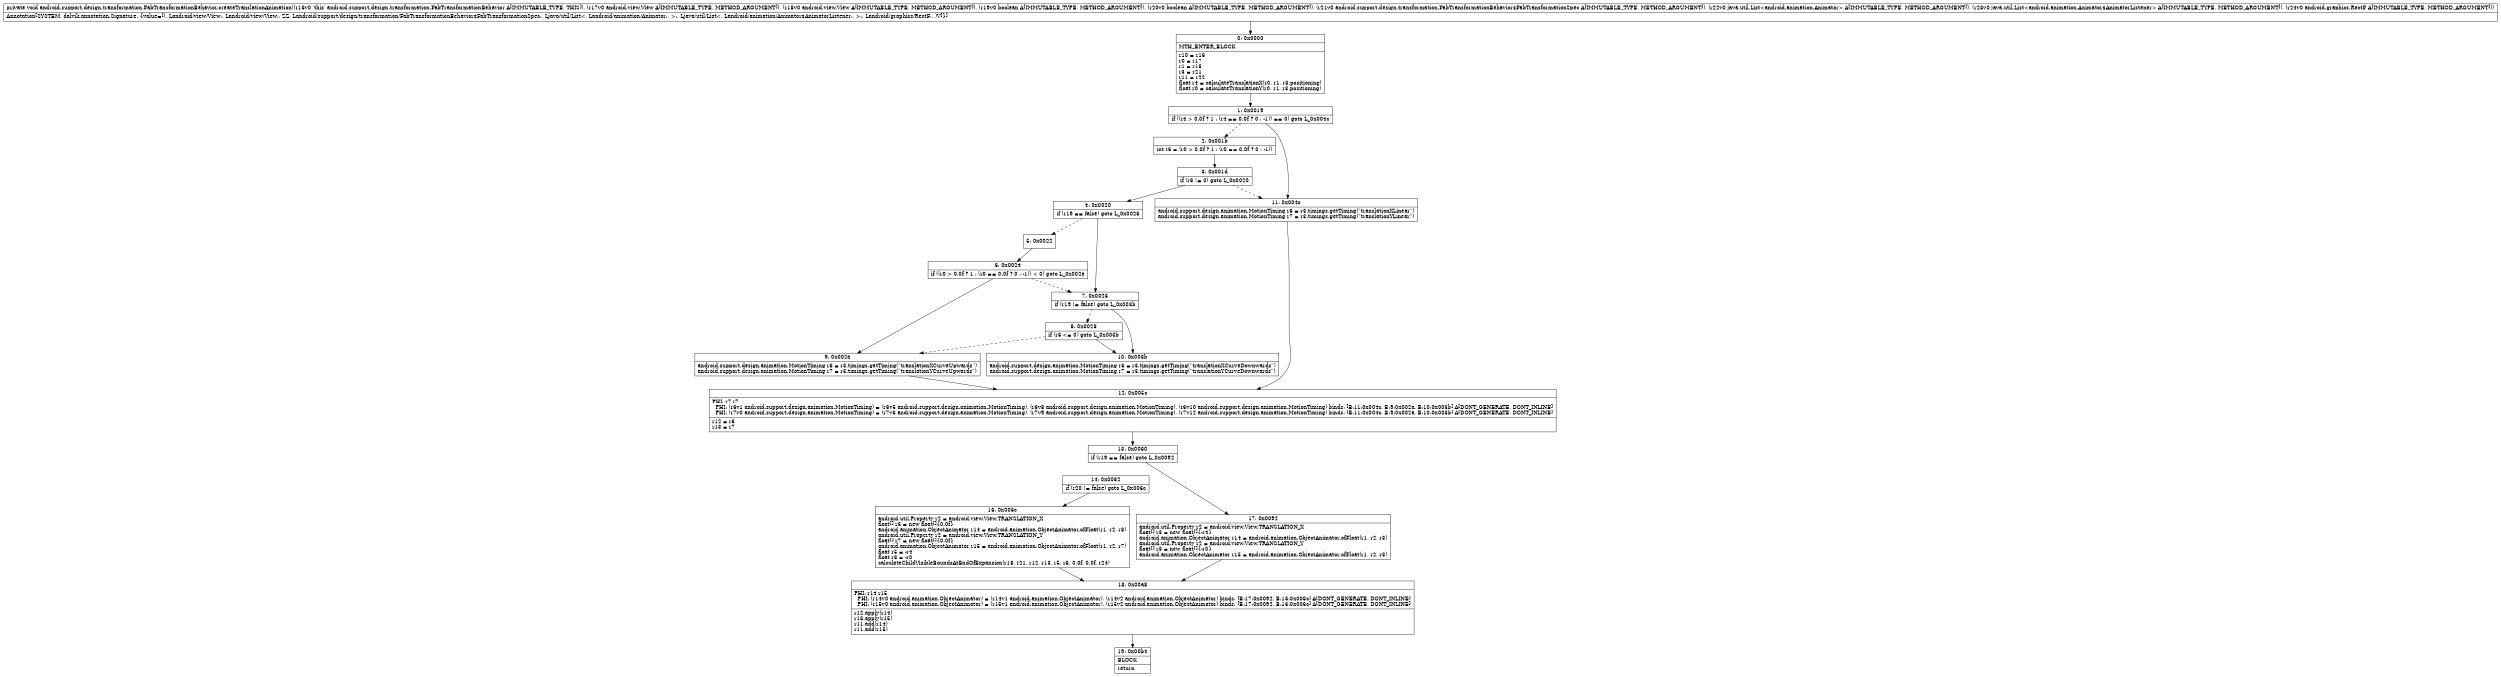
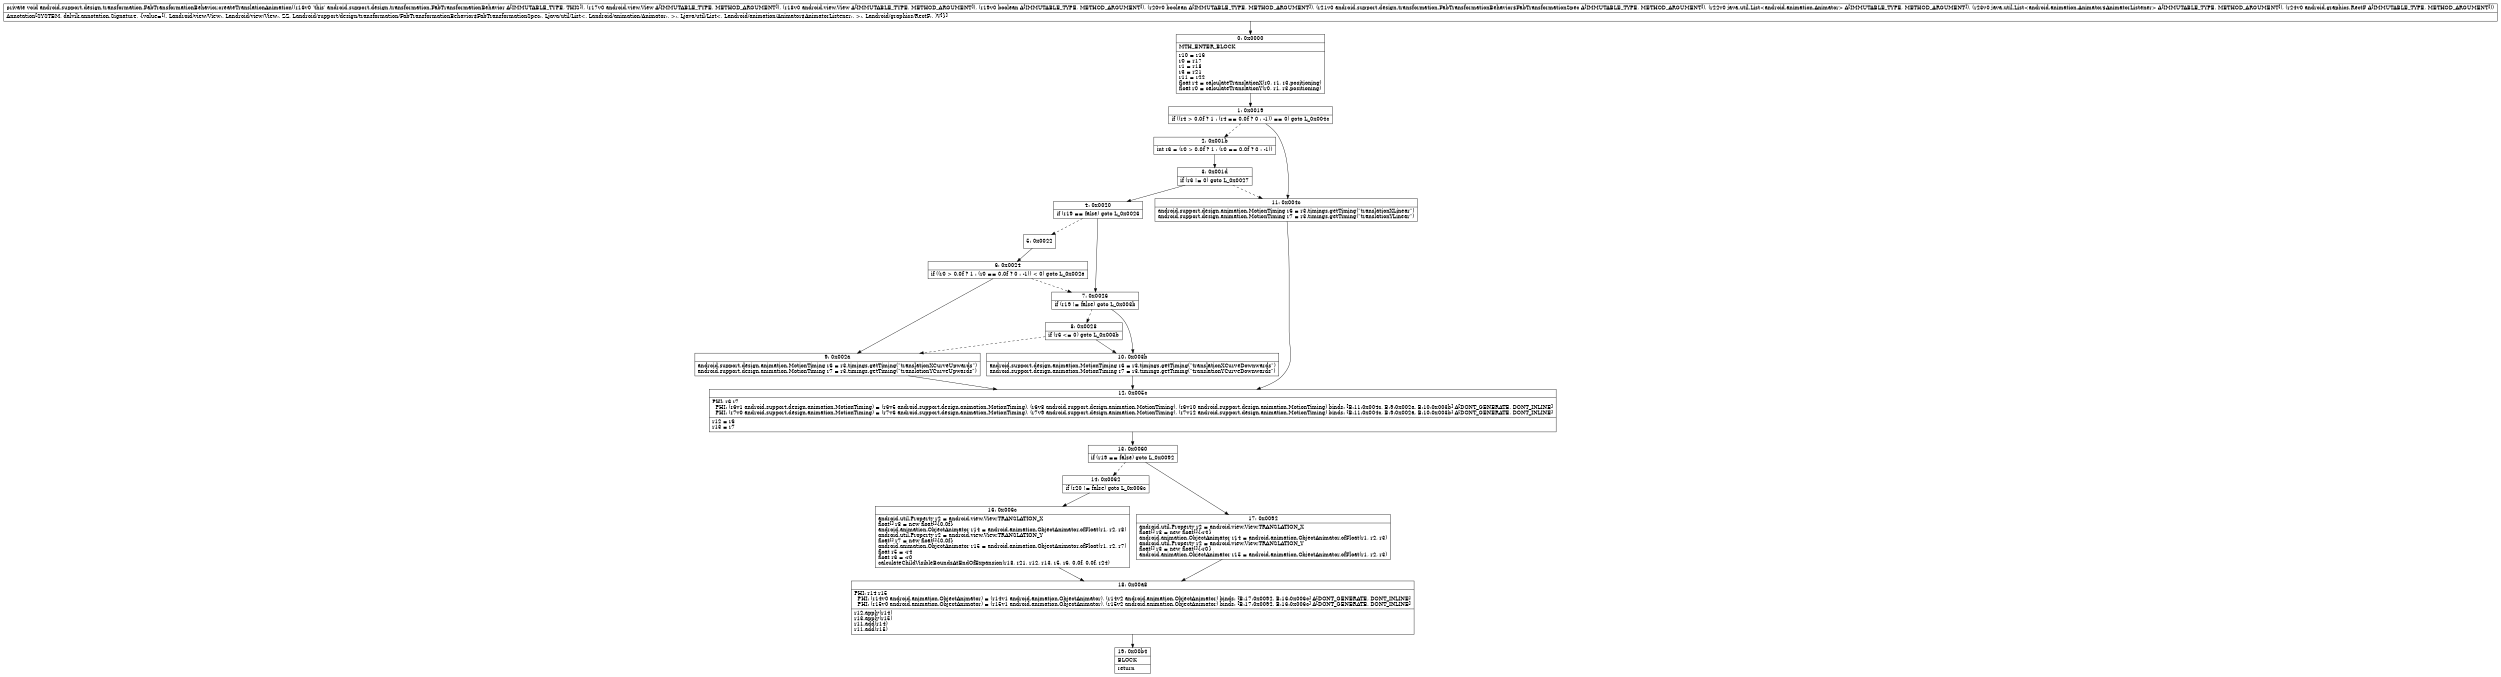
node "3: 0x001d": text "if (r6 != 0) goto L_0x0020" -> "if (r6 != 0) goto L_0x0027"
edge "10: 0x003b" -> "12: 0x005c": added
node "12: 0x005c": text "PHI: r7 r7" -> "PHI: r6 r7"
edge "13: 0x0060" -> "14: 0x0062": added
